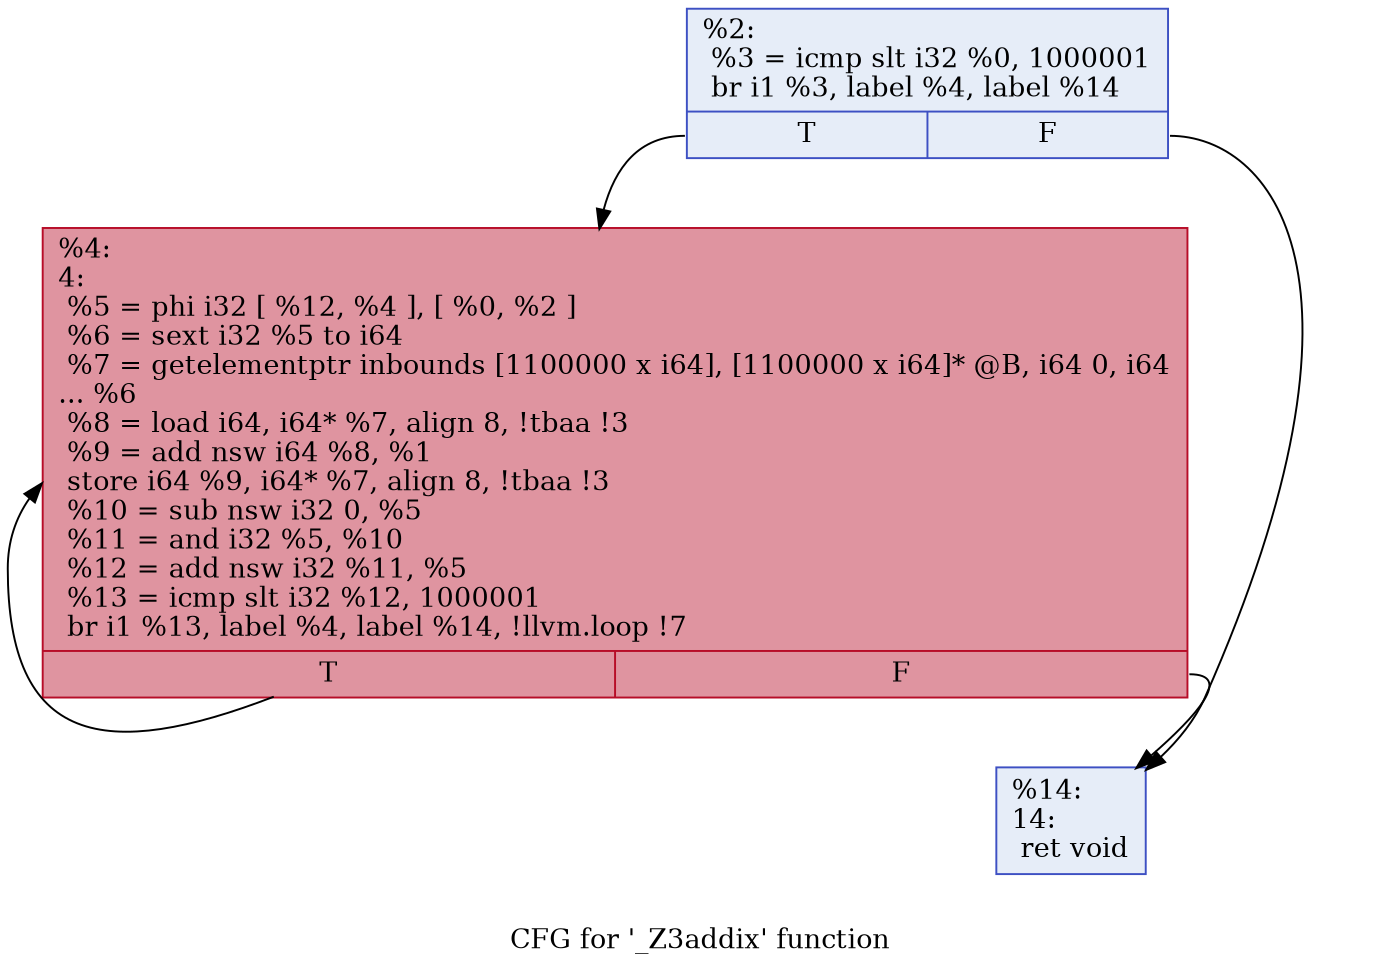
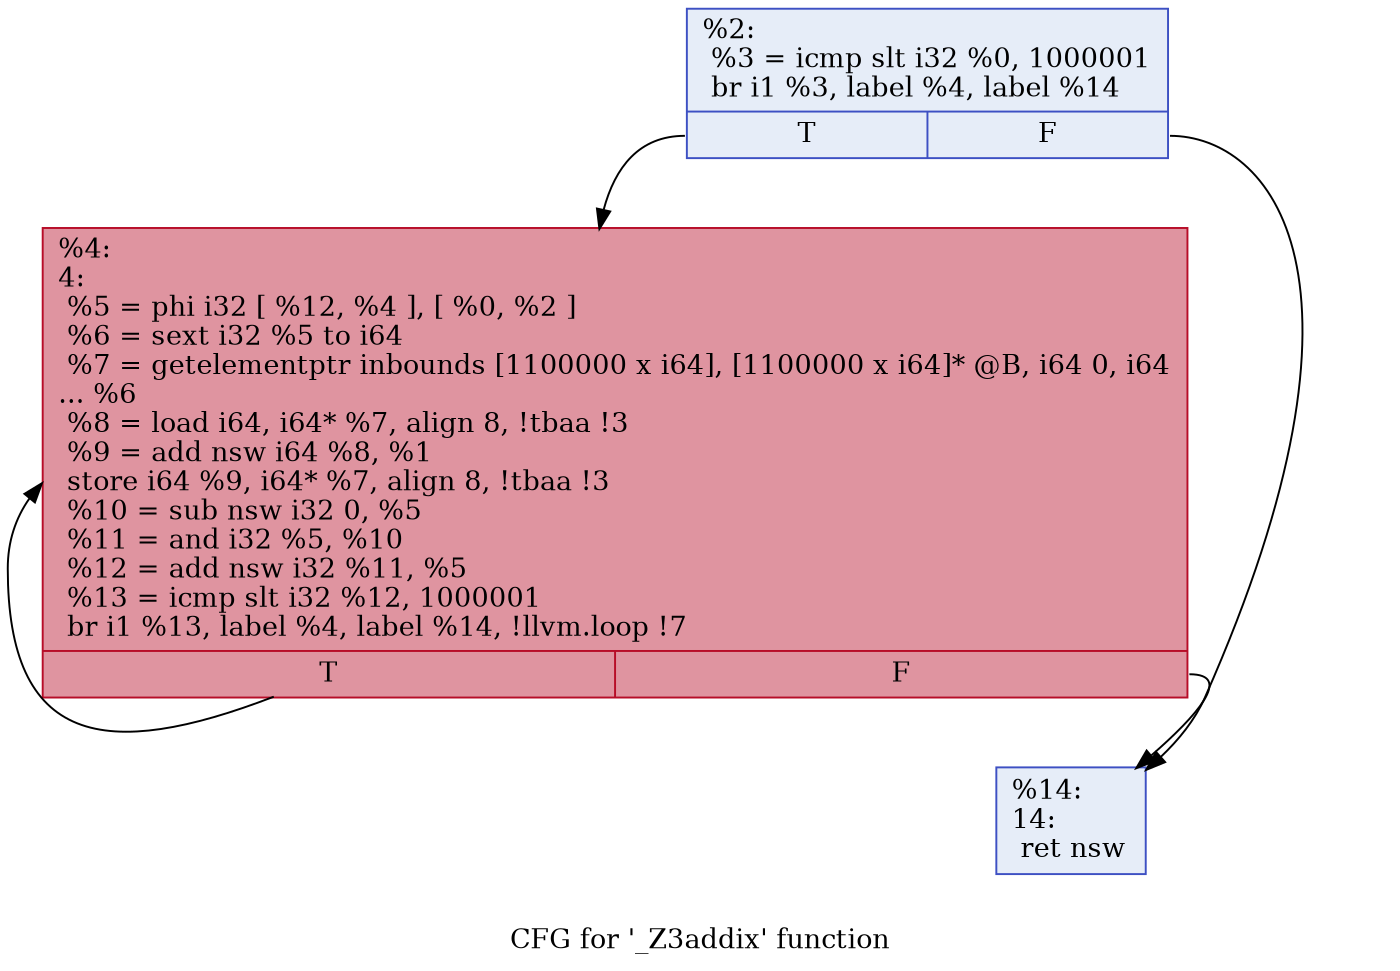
node "%14:": text "ret void" -> "ret nsw"
